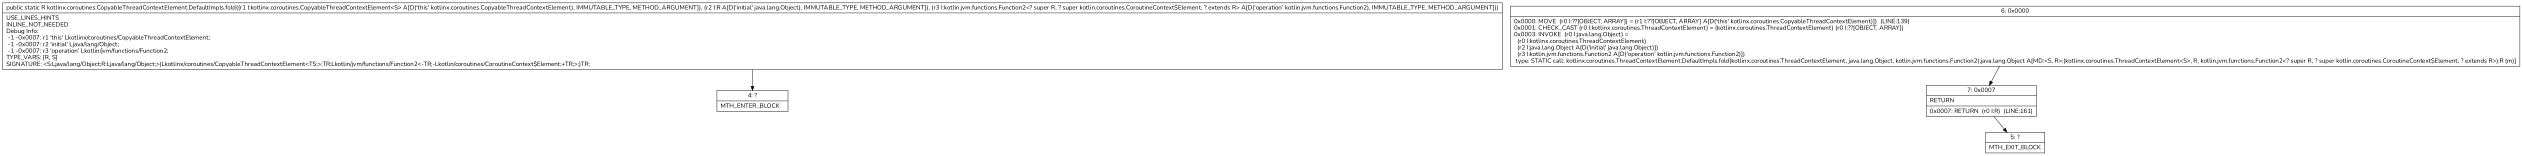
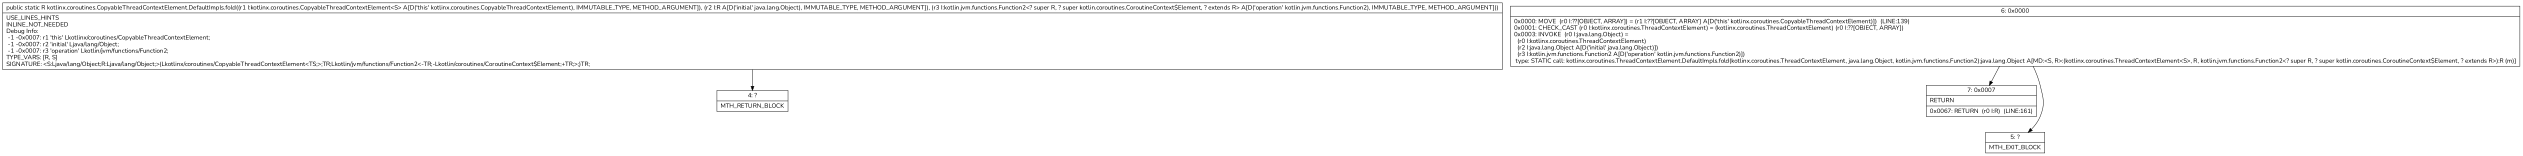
node "4: ?": text "MTH_ENTER_BLOCK" -> "MTH_RETURN_BLOCK"
node "7: 0x0007": text "0x0007: RETURN  (r0 I:R)  (LINE:161)" -> "0x0067: RETURN  (r0 I:R)  (LINE:161)"
edge "7: 0x0007" -> "5: ?": now "6: 0x0000" -> "5: ?"
